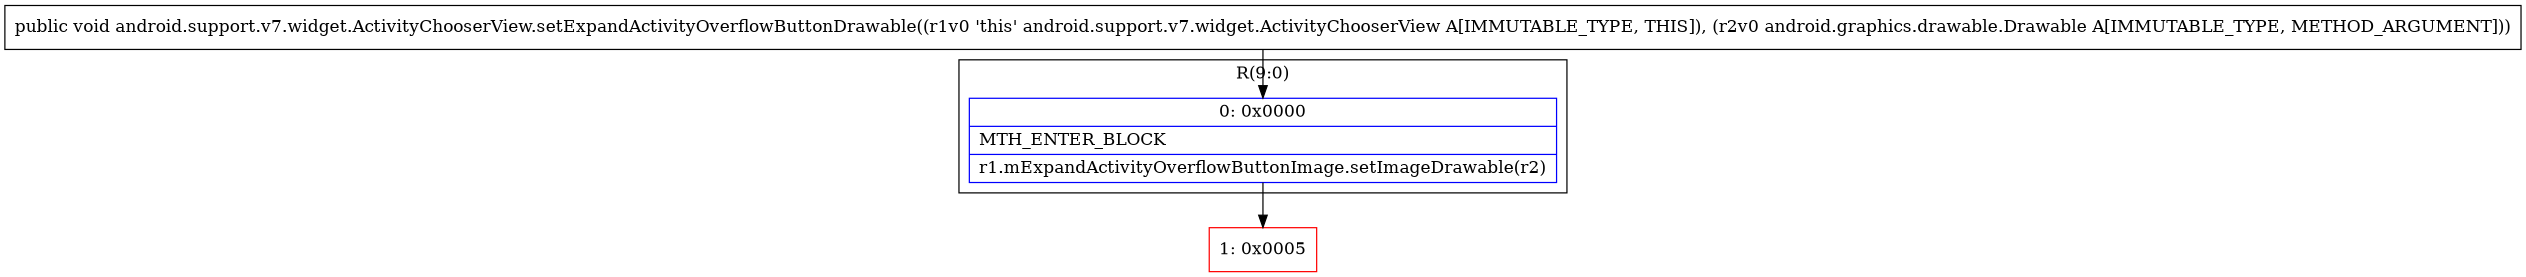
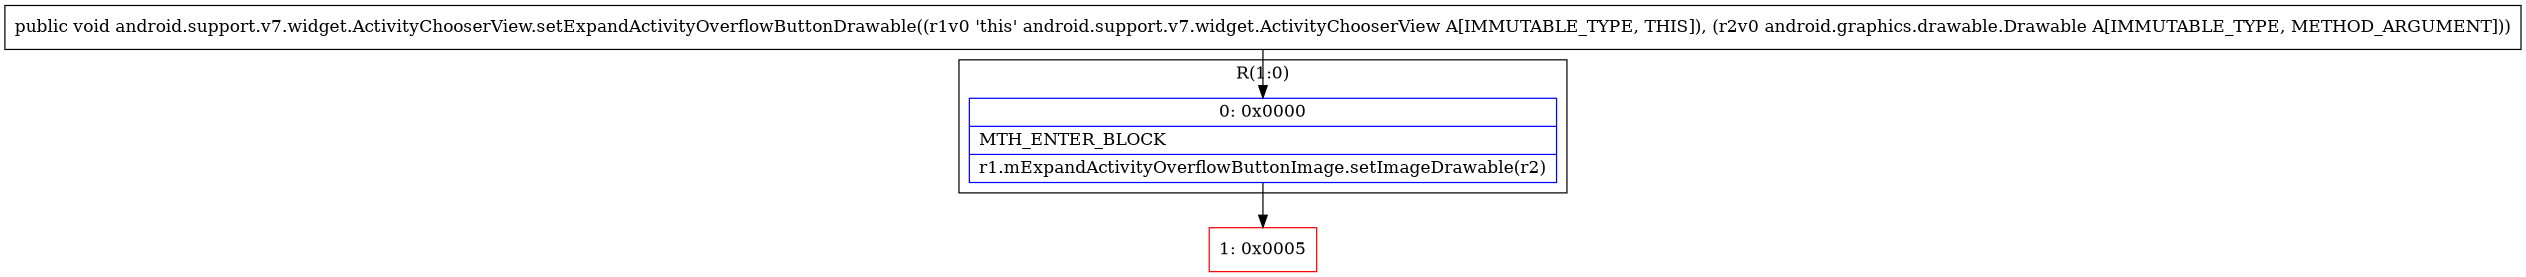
cluster "R(9:0)": label "R(9:0)" -> "R(1:0)"
